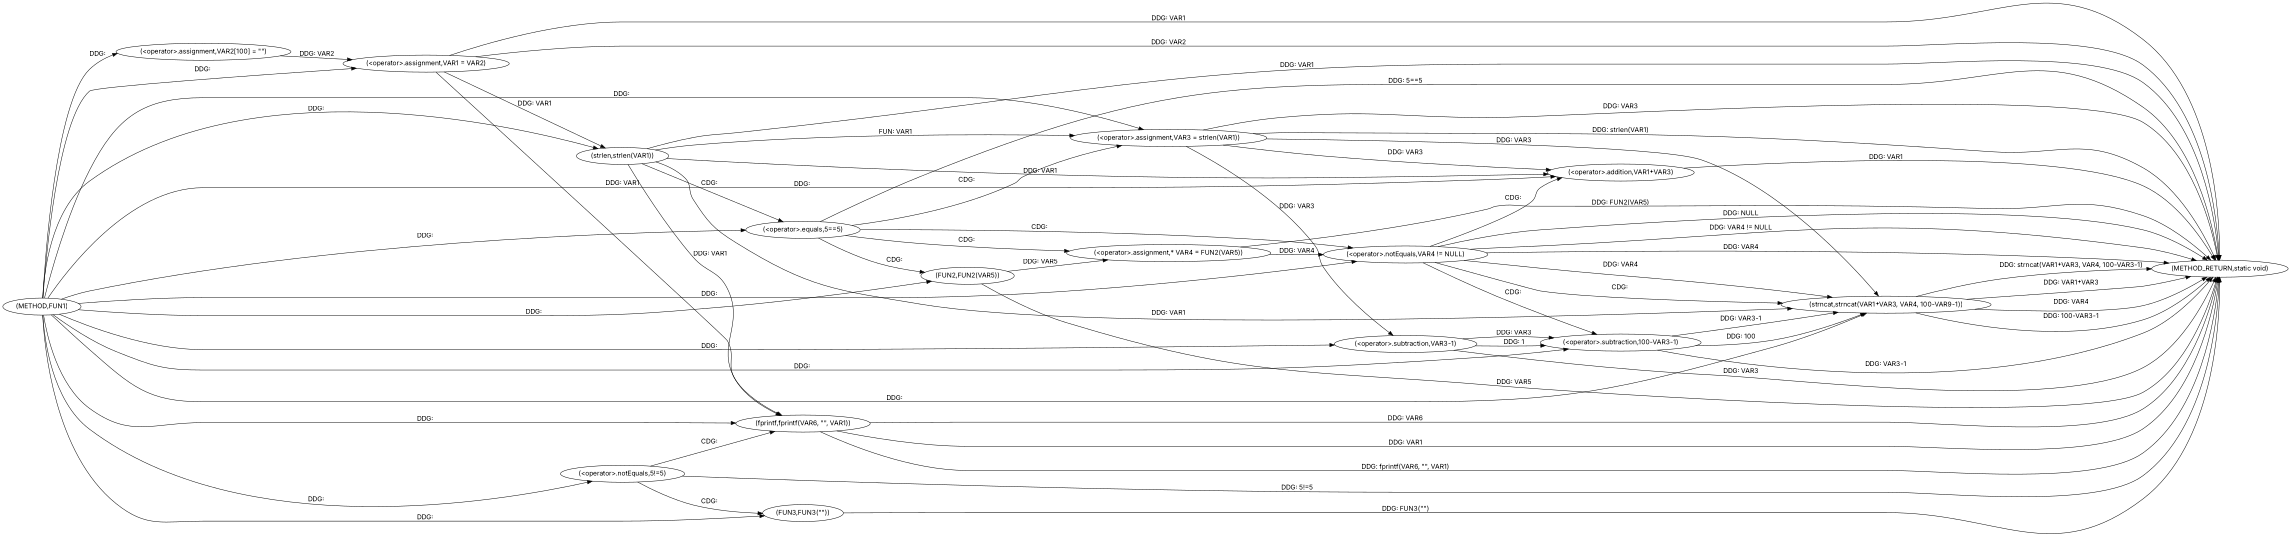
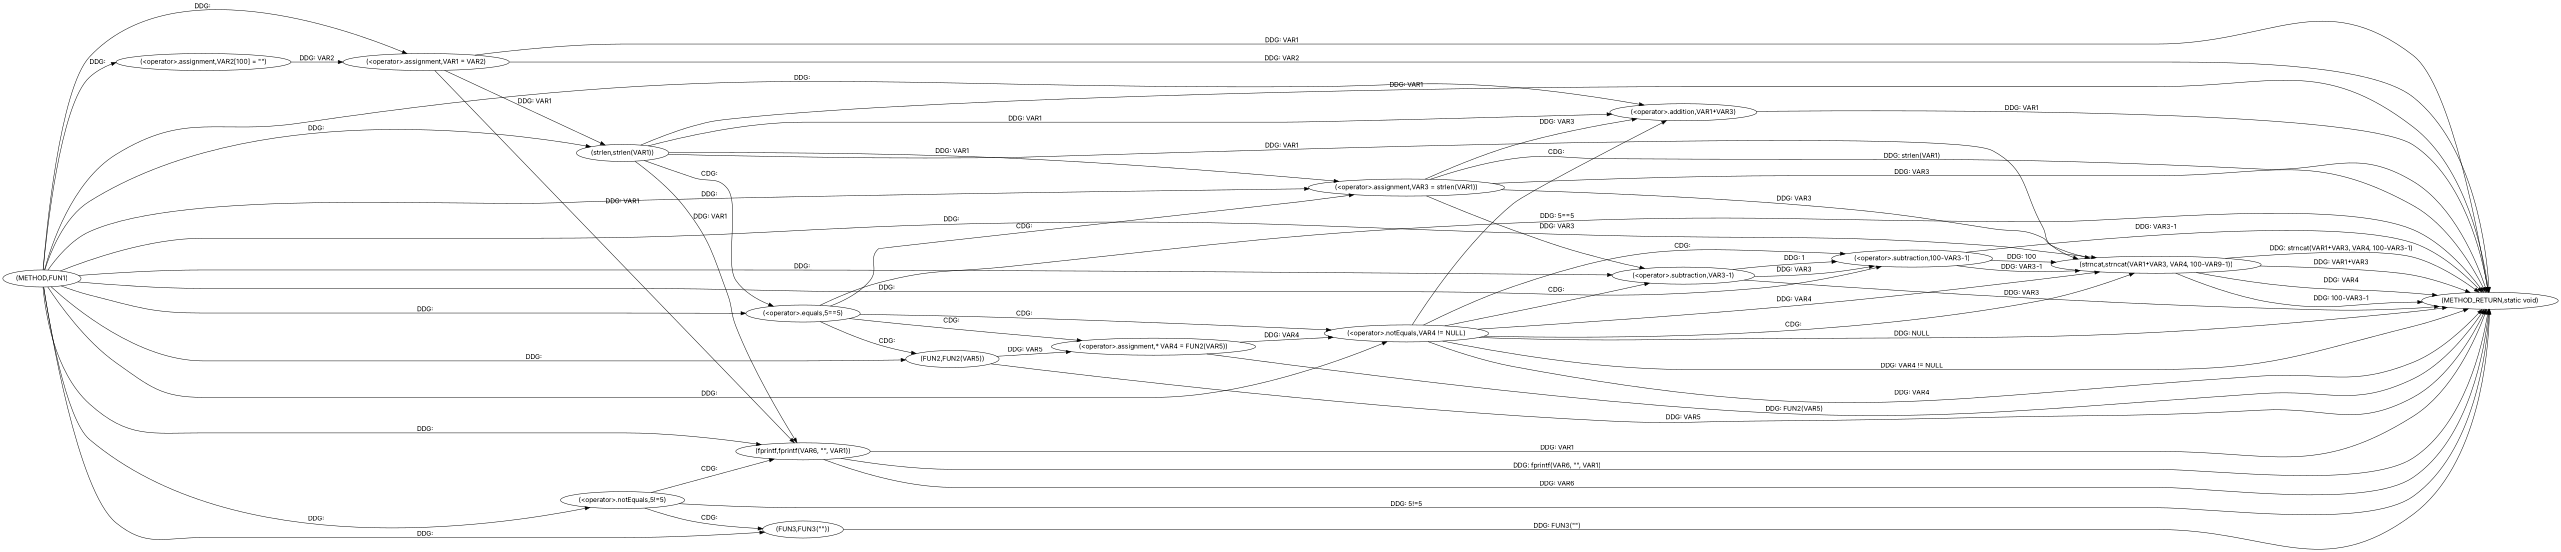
edge "(strlen,strlen(VAR1))" -> "(<operator>.assignment,VAR3 = strlen(VAR1))": label "FUN: VAR1" -> "DDG: VAR1"
edge "(<operator>.notEquals,VAR4 != NULL)" -> "(<operator>.subtraction,VAR3-1)": added, label "CDG:"
